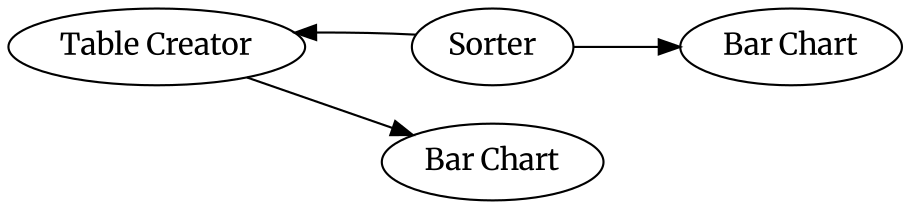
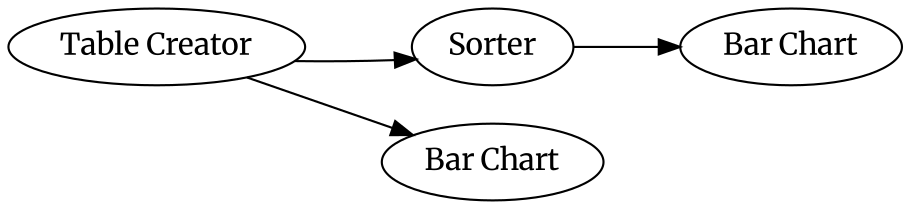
edge "Sorter" -> "Table Creator": reversed
